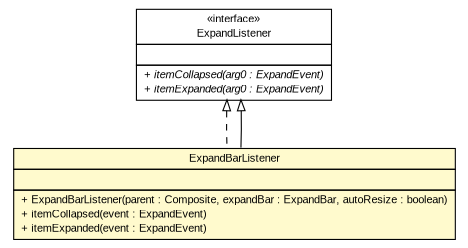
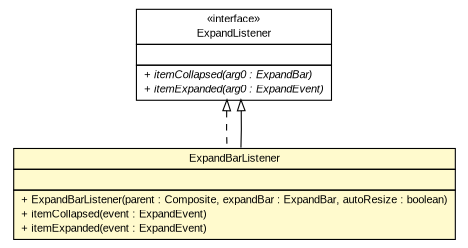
node "ExpandListener": text "+ itemCollapsed(arg0 : ExpandEvent)" -> "+ itemCollapsed(arg0 : ExpandBar)"
